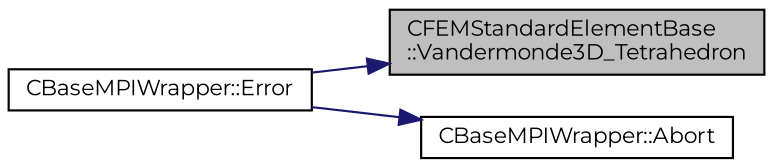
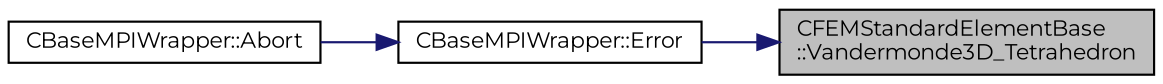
edge "CBaseMPIWrapper::Error" -> "CBaseMPIWrapper::Abort": reversed
